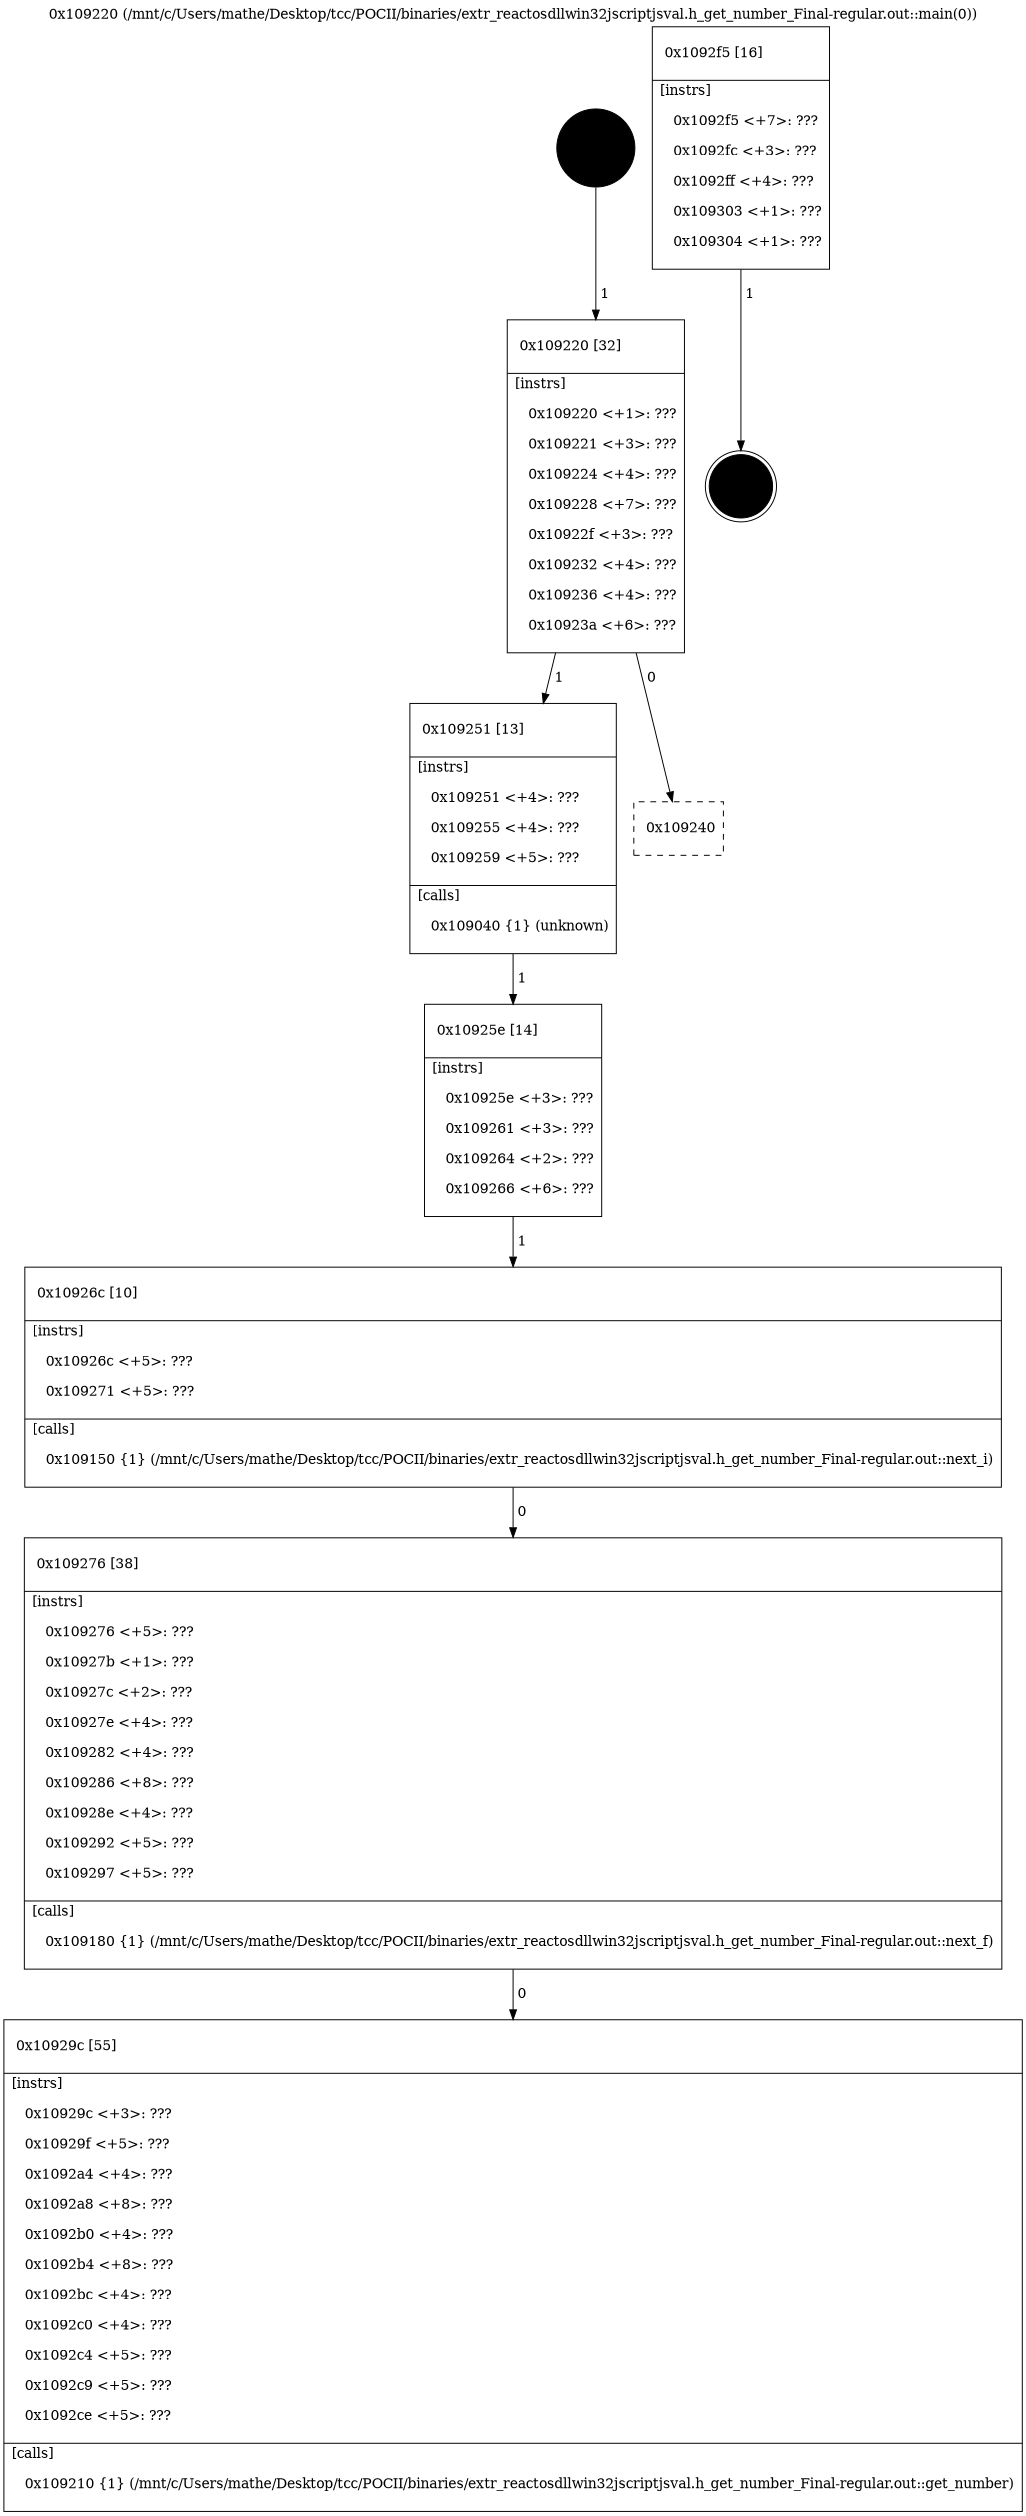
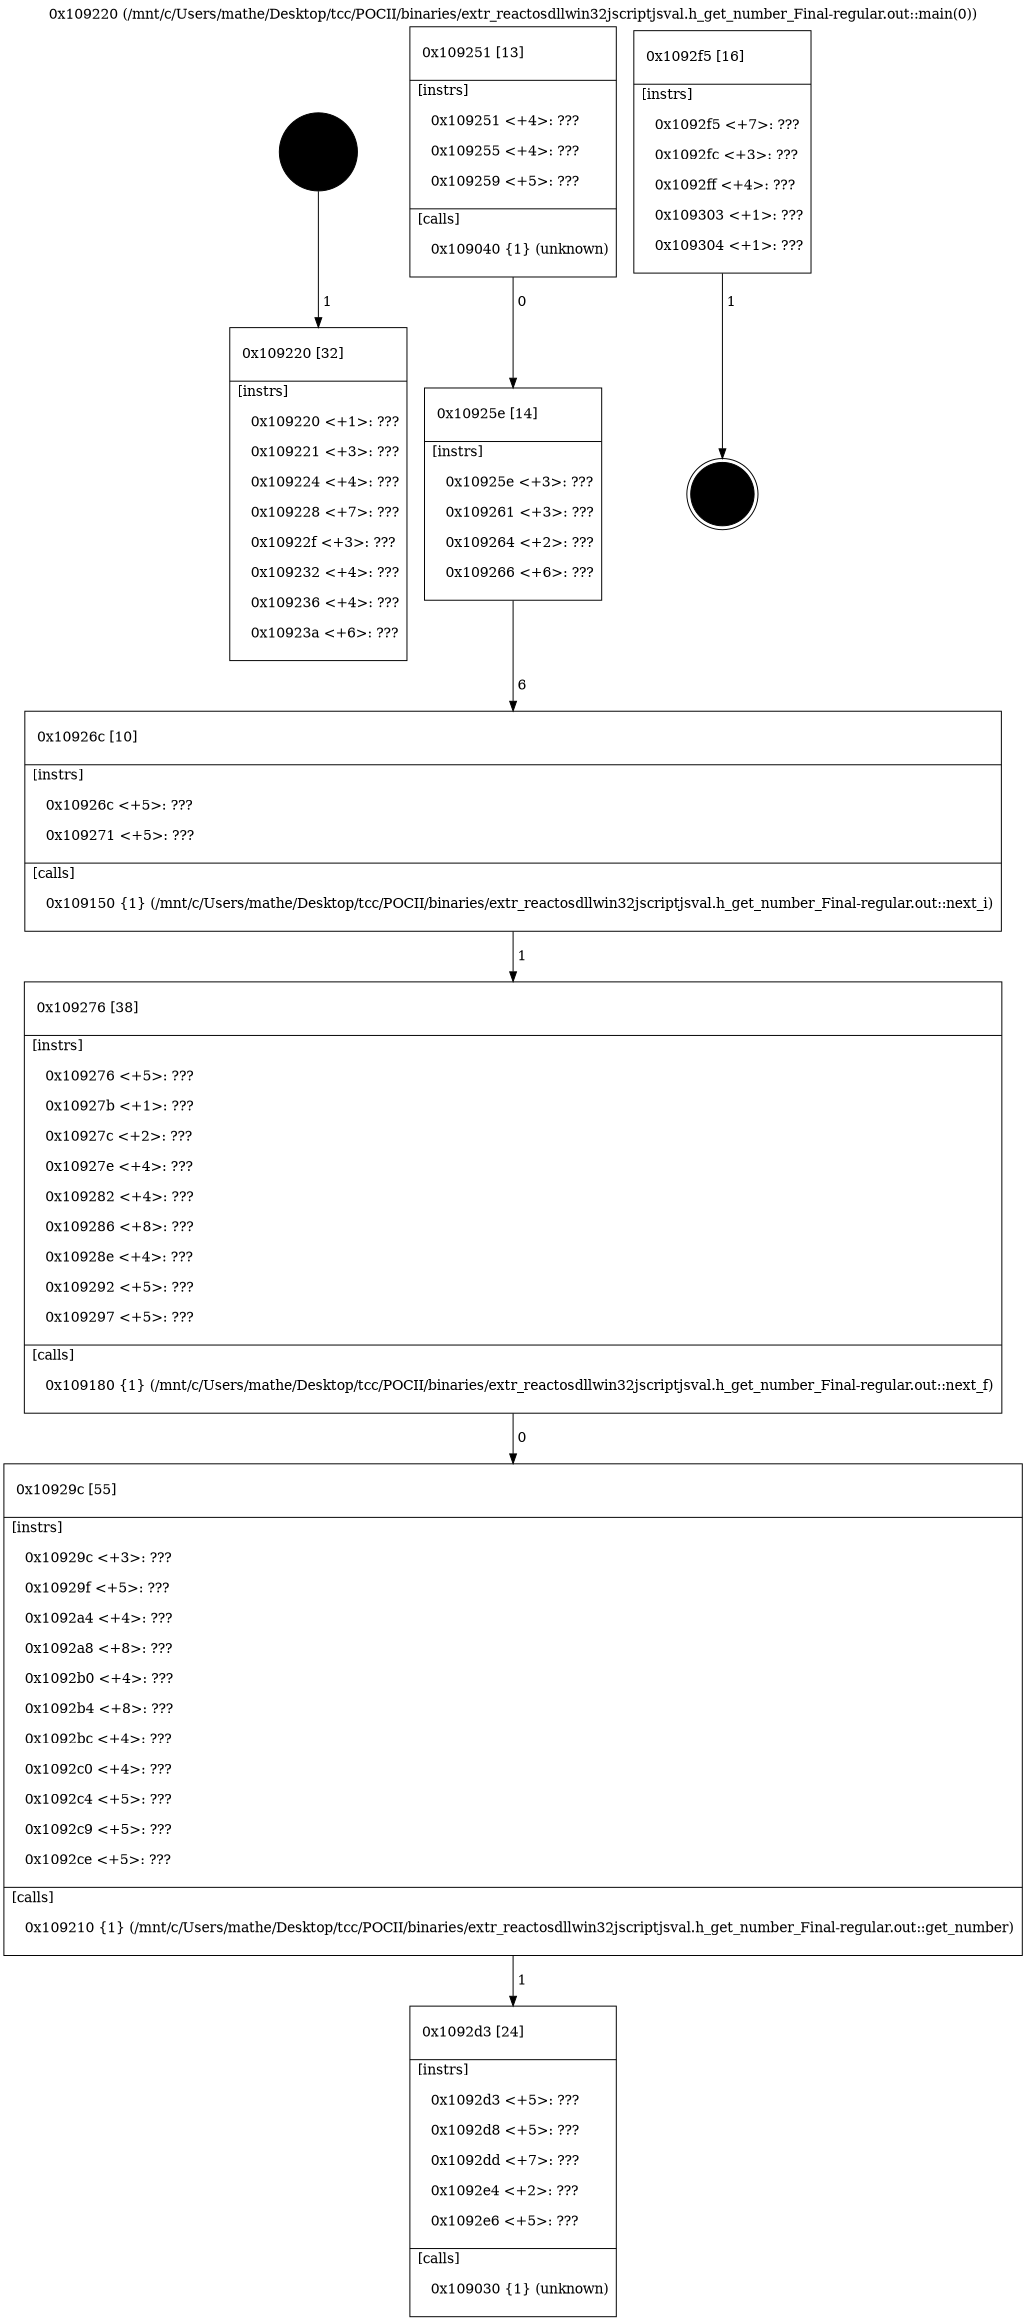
edge "0x109220 [32]" -> "0x109251 [13]": removed, label "1"
node "0x109240": removed
edge "0x109251 [13]" -> "0x10925e [14]": label " 1" -> " 0"
edge "0x10925e [14]" -> "0x10926c [10]": label " 1" -> " 6"
edge "0x10926c [10]" -> "0x109276 [38]": label " 0" -> " 1"
node "0x1092d3 [24]": added
